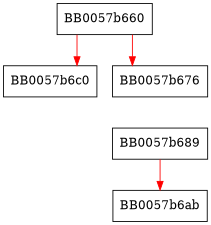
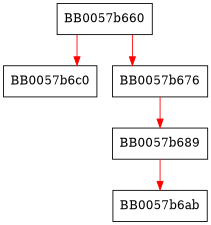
edge "BB0057b676" -> "BB0057b689": added
